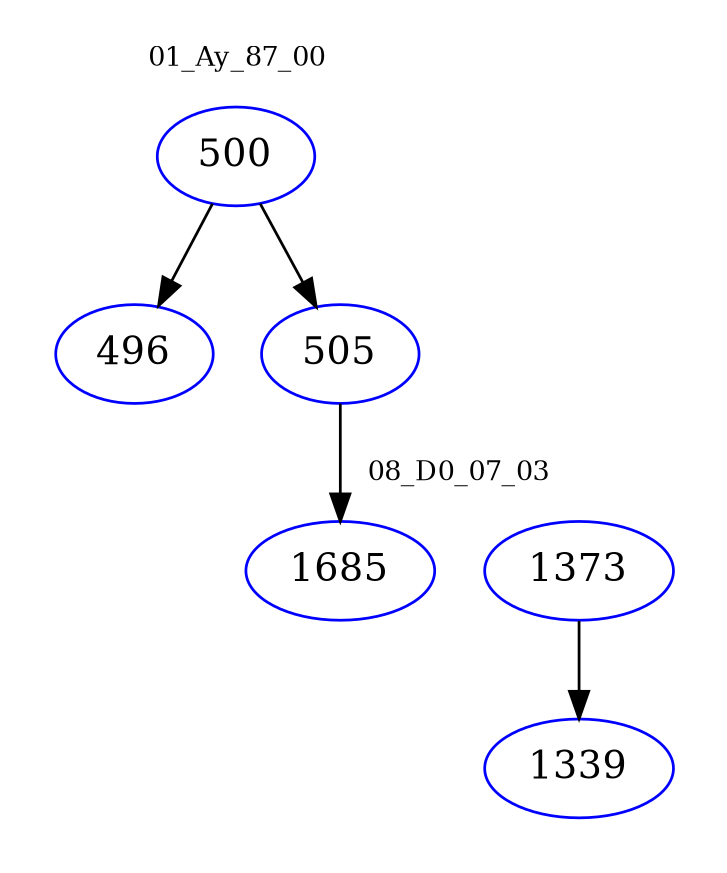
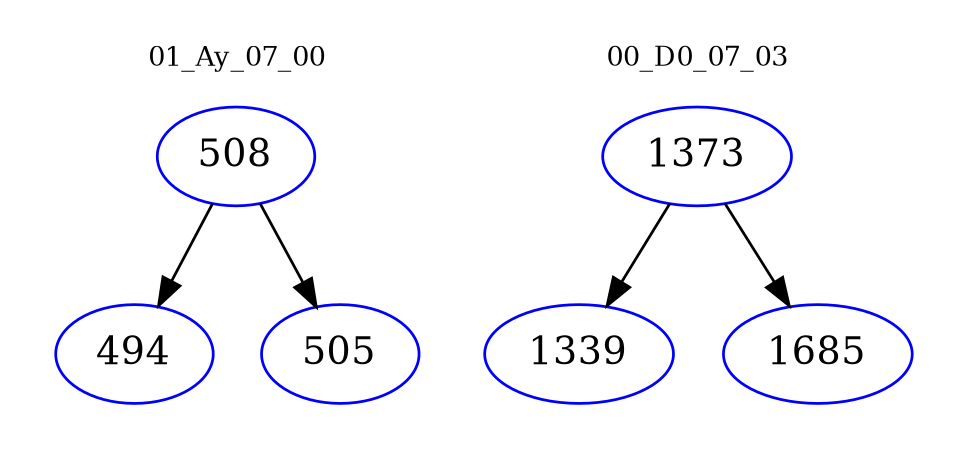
cluster "01_Ay_87_00": label "01_Ay_87_00" -> "01_Ay_07_00"
node "500": label "500" -> "508"
node "496": label "496" -> "494"
edge "505" -> "1685": now "1373" -> "1685"
cluster "08_D0_07_03": label "08_D0_07_03" -> "00_D0_07_03"
